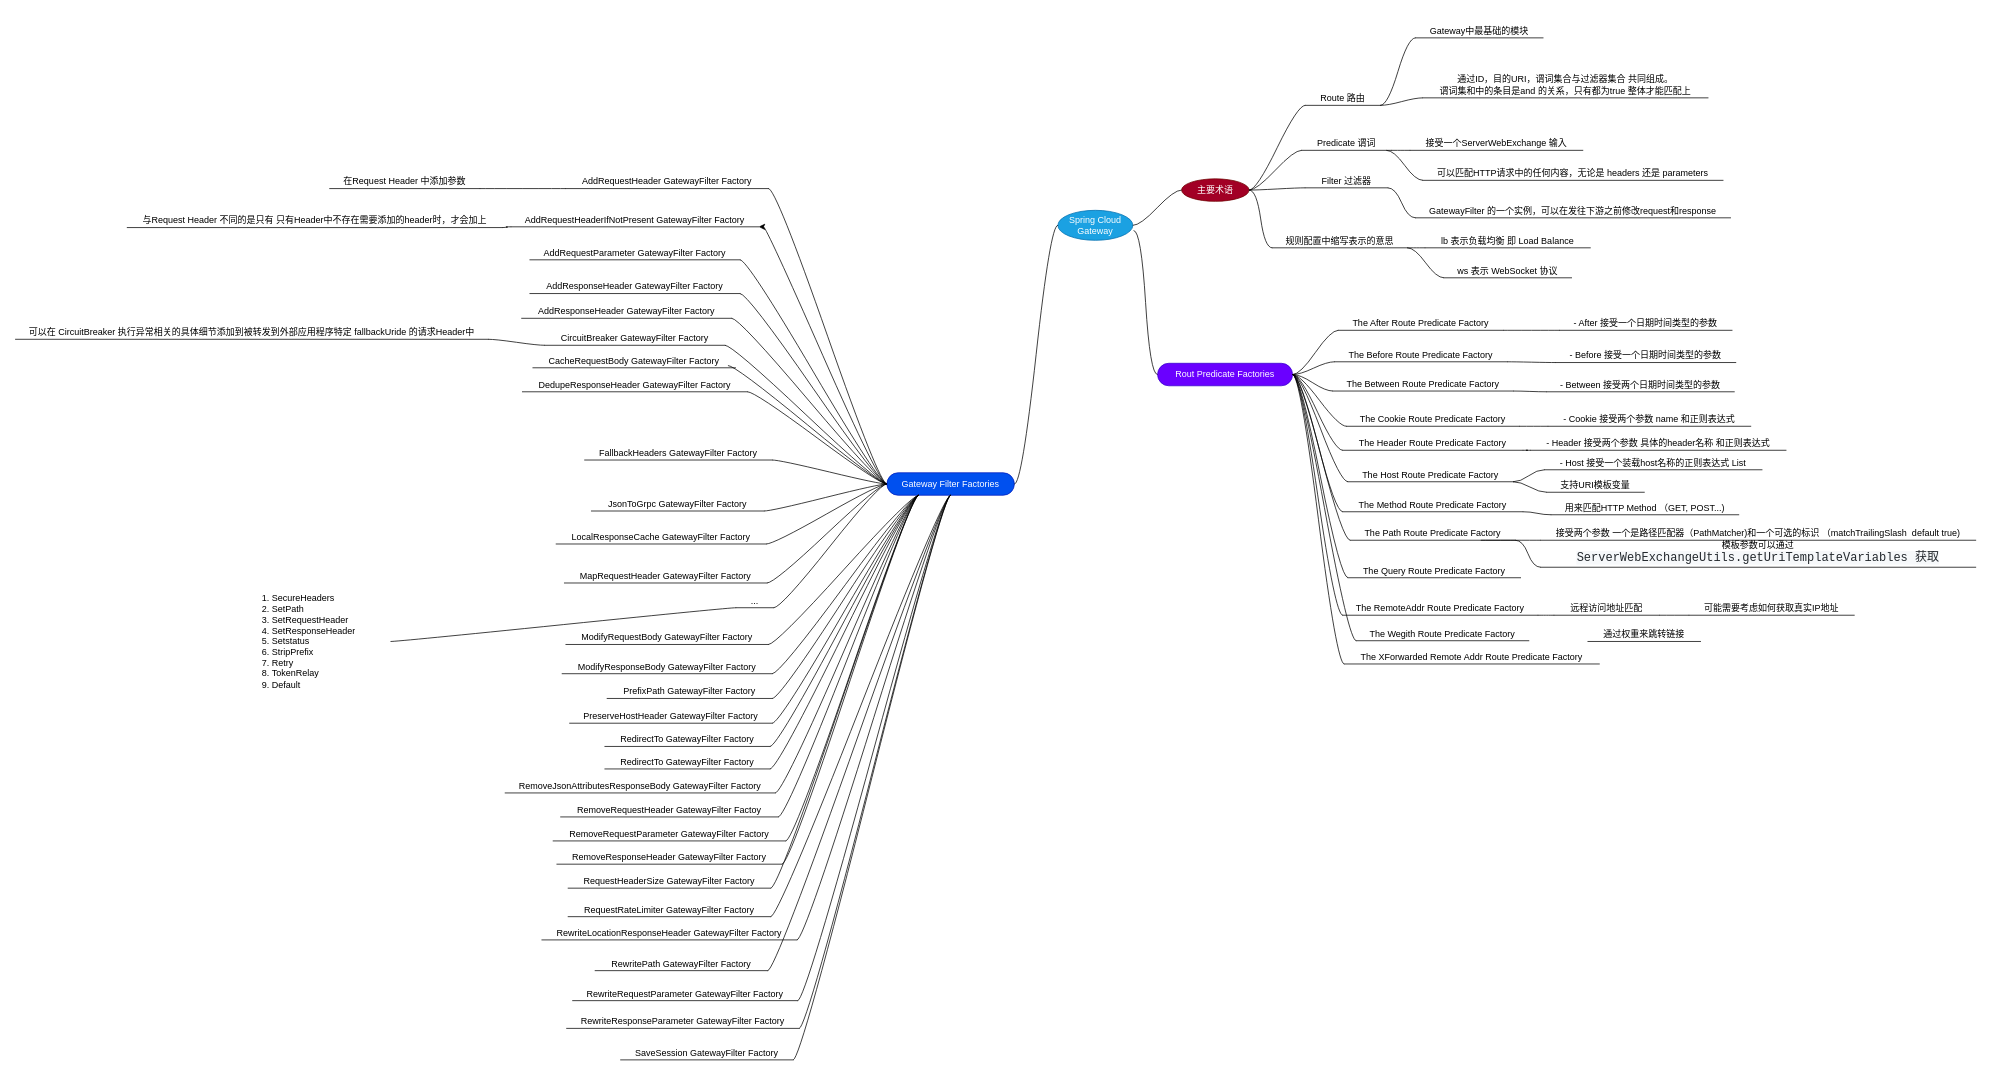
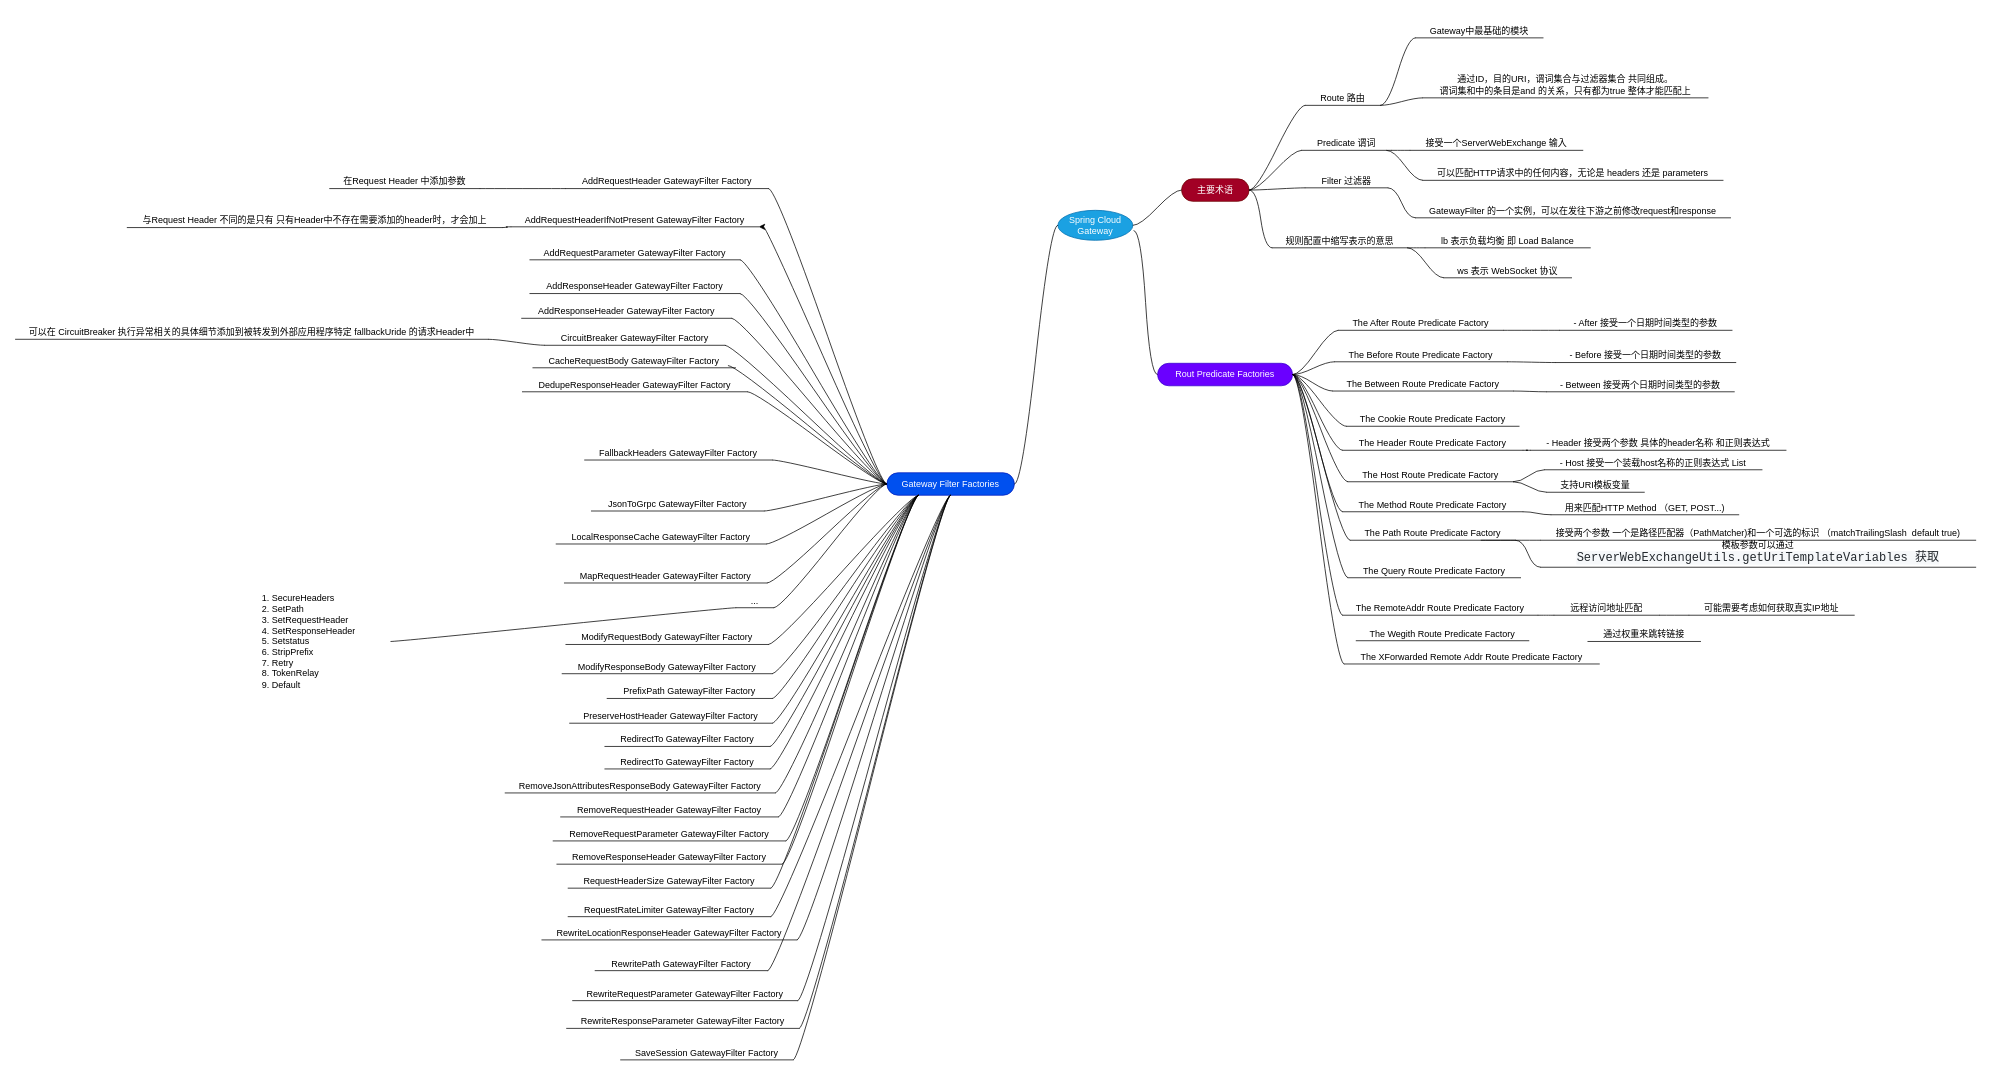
node "主要术语": shape ellipse -> rounded rectangle
node "- Cookie 接受两个参数 name 和正则表达式": removed
edge "The Cookie Route Predicate Factory" -- "- Cookie 接受两个参数 name 和正则表达式": removed
edge "Rout Predicate Factories" -- "The Wegith Route Predicate Factory": removed
